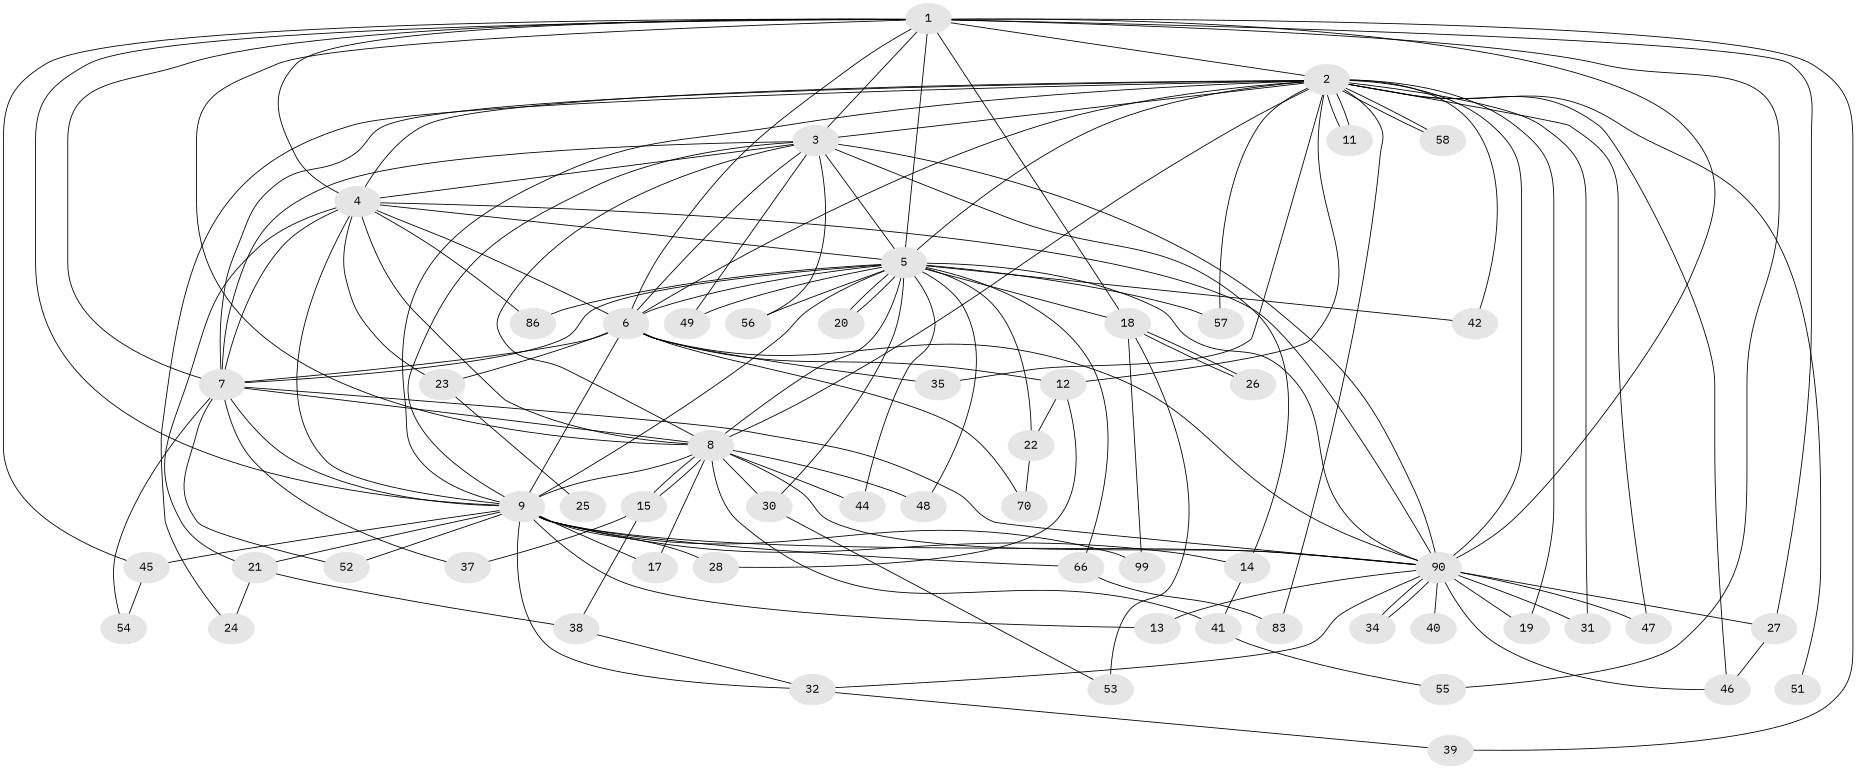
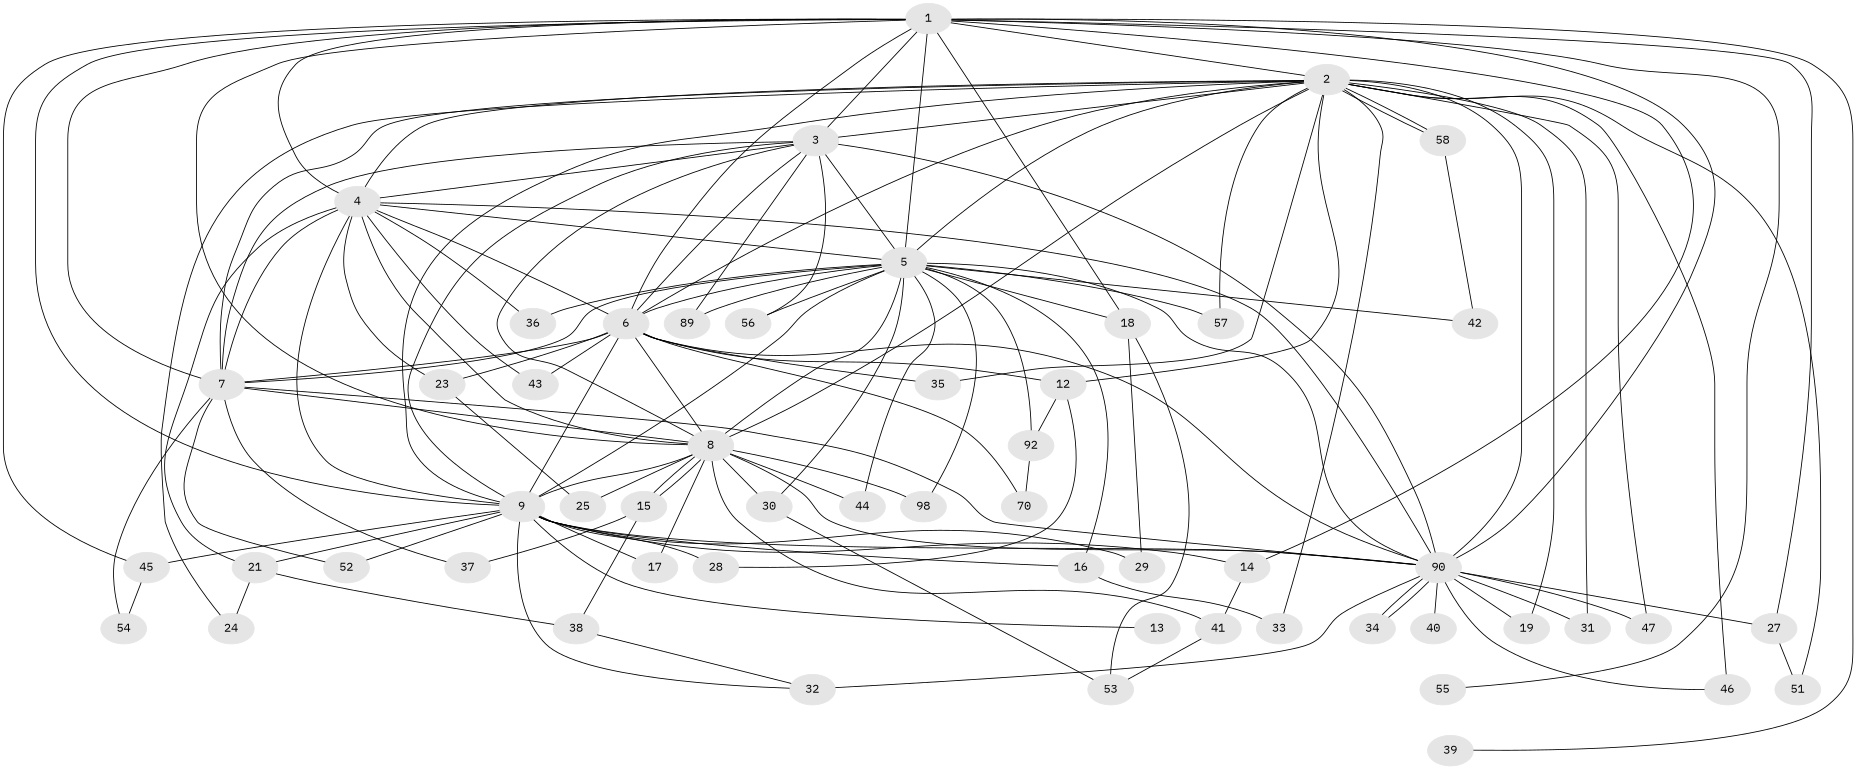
node "11": removed
edge "2" -- "42": now "58" -- "42"
edge "3" -- "14": now "1" -- "14"
node "86": label "86" -> "36"
node "49": label "49" -> "89"
node "20": removed
node "43": added
edge "6" -- "8": added
node "26": removed
node "22": label "22" -> "92"
edge "8" -- "25": added
edge "7" -- "9": removed
node "48": label "48" -> "98"
node "66": label "66" -> "16"
node "99": label "99" -> "29"
edge "90" -- "13": removed
node "83": label "83" -> "33"
edge "27" -- "46": now "27" -- "51"
edge "41" -- "55": now "41" -- "53"
edge "32" -- "39": removed
